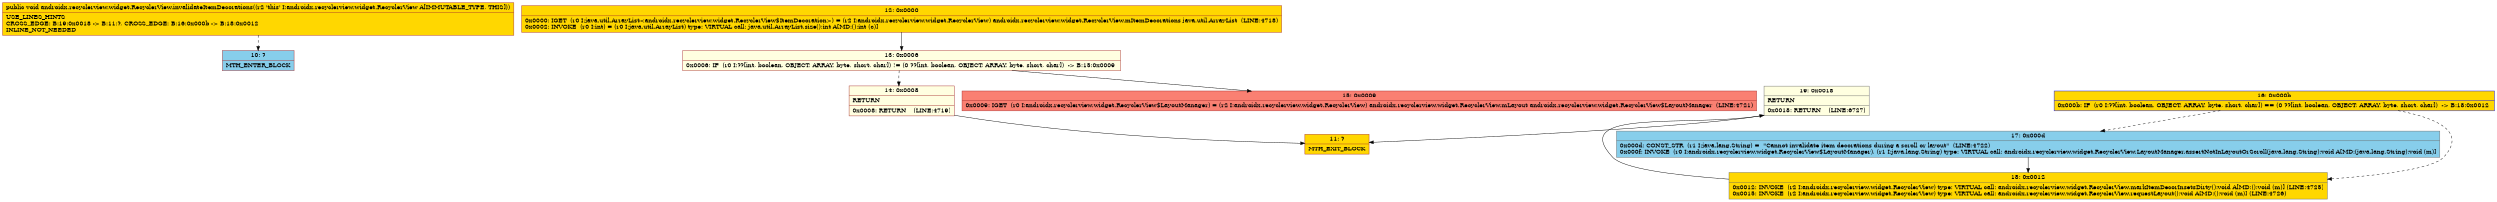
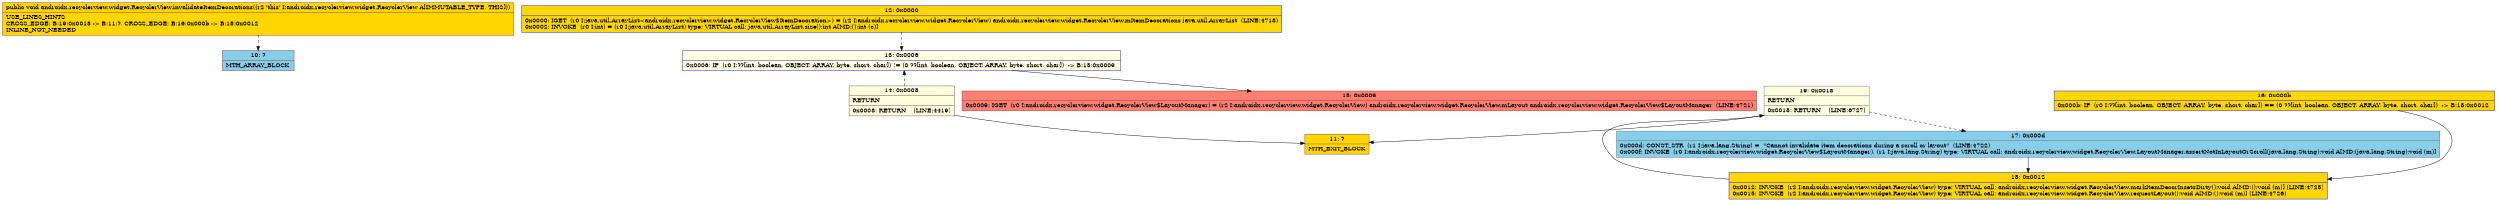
node "12: 0x0000": color brown -> blue
edge "12: 0x0000" -> "13: 0x0006": style solid -> dashed
node "13: 0x0006": color brown -> blue
node "10: ?": text "MTH_ENTER_BLOCK" -> "MTH_ARRAY_BLOCK"
edge "13: 0x0006" -> "14: 0x0008": reversed
node "14: 0x0008": text "0x0008: RETURN    (LINE:4719)" -> "0x0008: RETURN    (LINE:4419)"
edge "16: 0x000b" -> "17: 0x000d": now "19: 0x0018" -> "17: 0x000d"
edge "16: 0x000b" -> "18: 0x0012": style dashed -> solid
node "18: 0x0012": color gray40 -> blue
